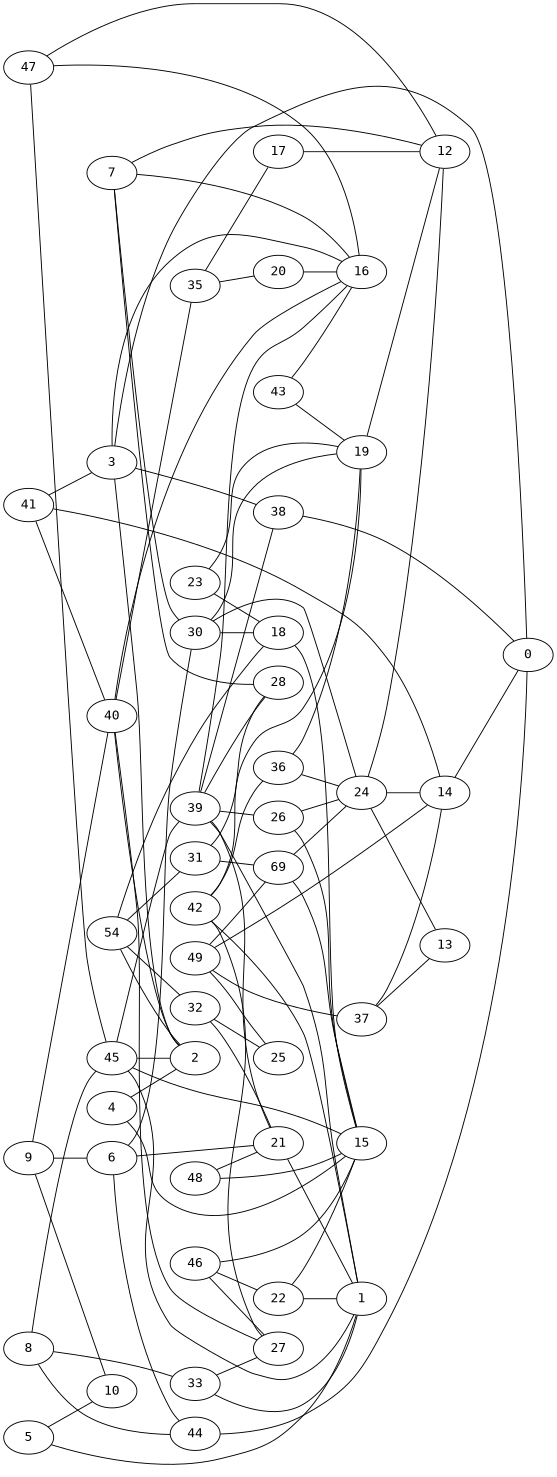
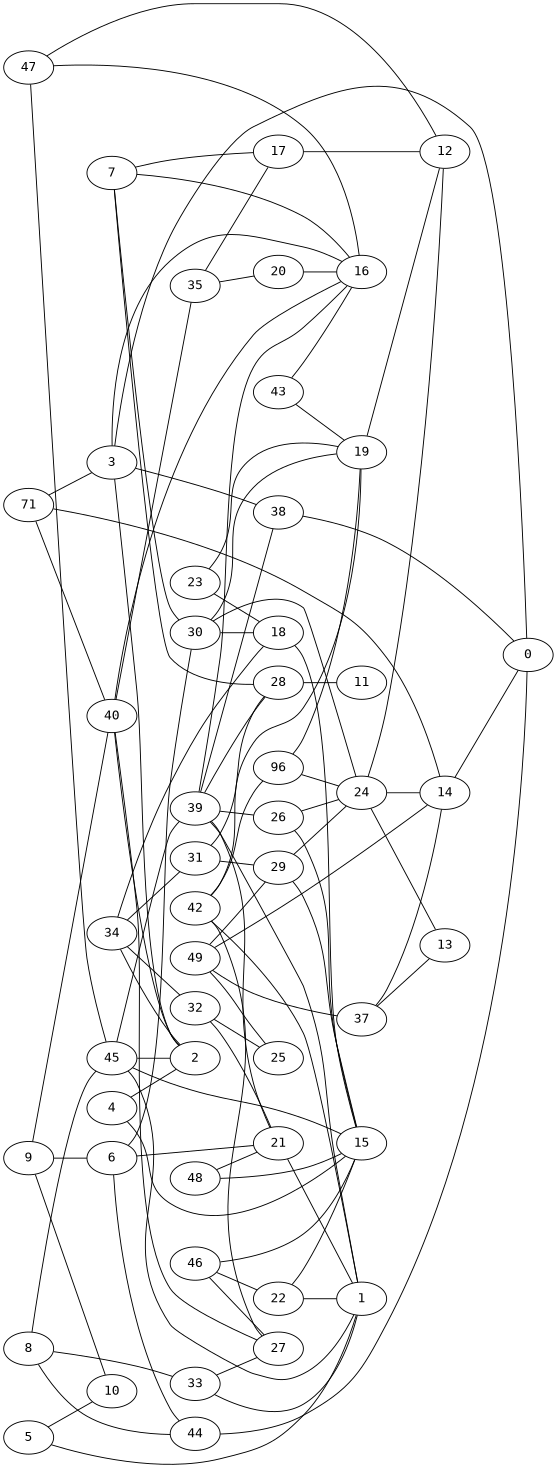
edge "12" -- "7": now "17" -- "7"
node "41": label "41" -> "71"
node "11": added
node "36": label "36" -> "96"
node "69": label "69" -> "29"
node "54": label "54" -> "34"
